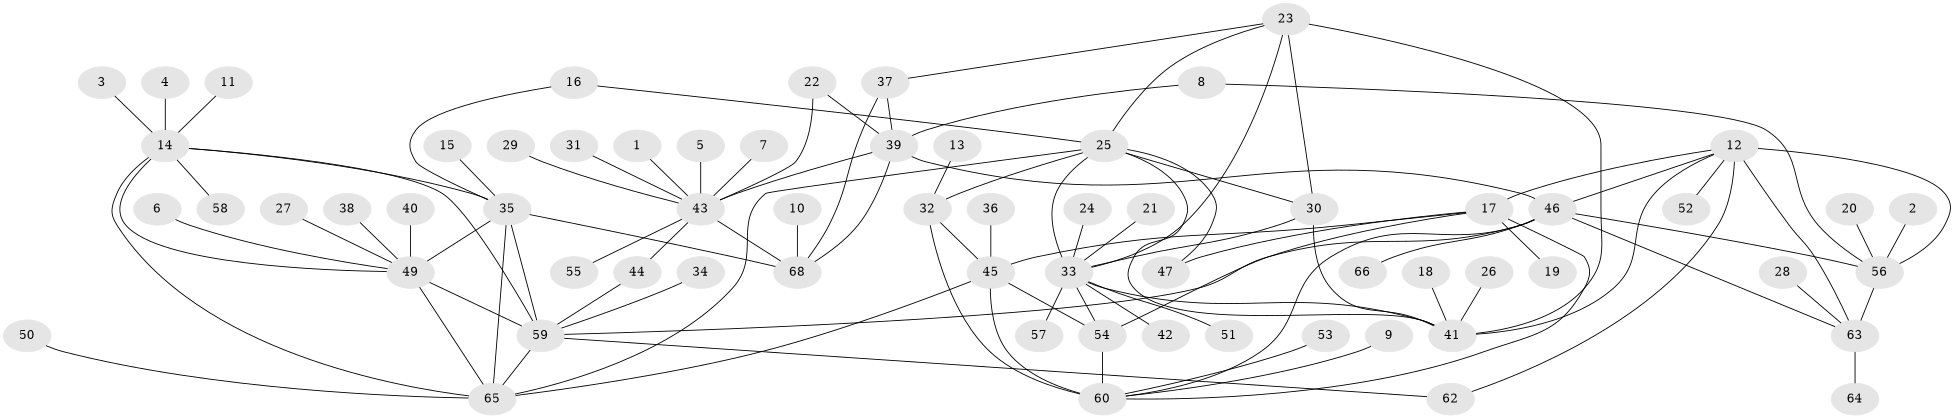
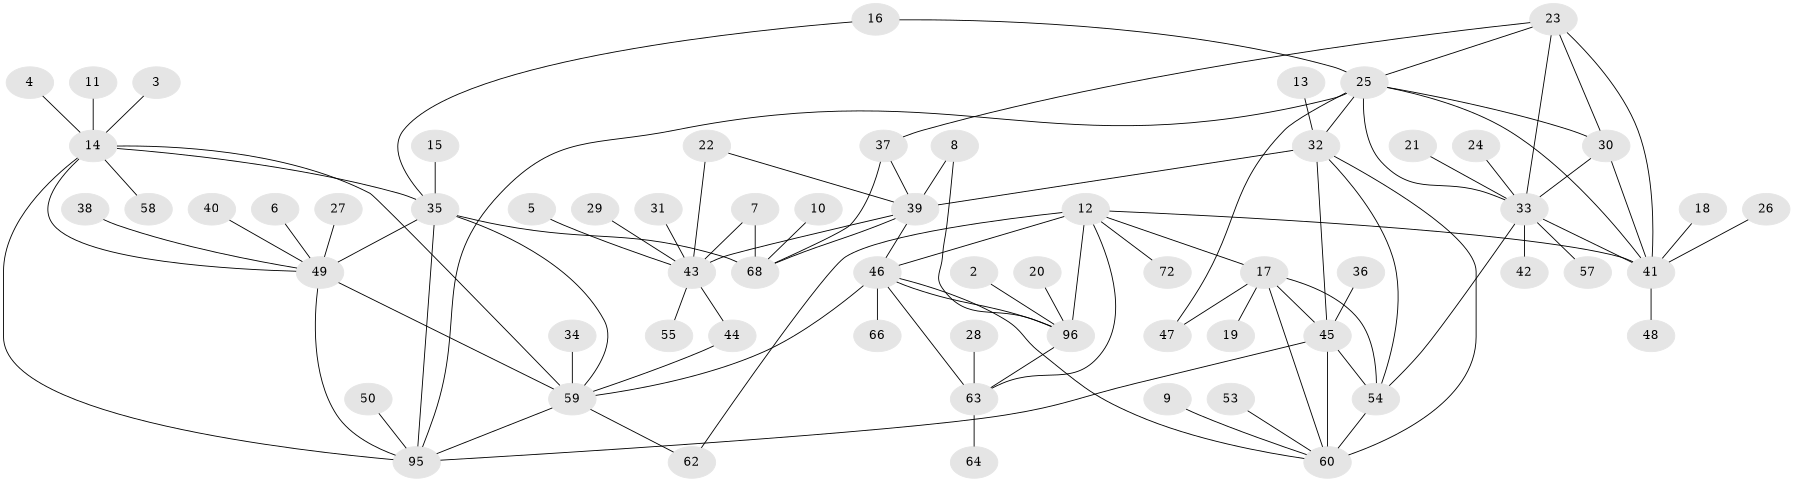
node "1": removed
edge "32" -- "39": added
node "52": label "52" -> "72"
edge "43" -- "68": now "7" -- "68"
edge "32" -- "54": added
node "56": label "56" -> "96"
node "51": removed
node "48": added
node "65": label "65" -> "95"
